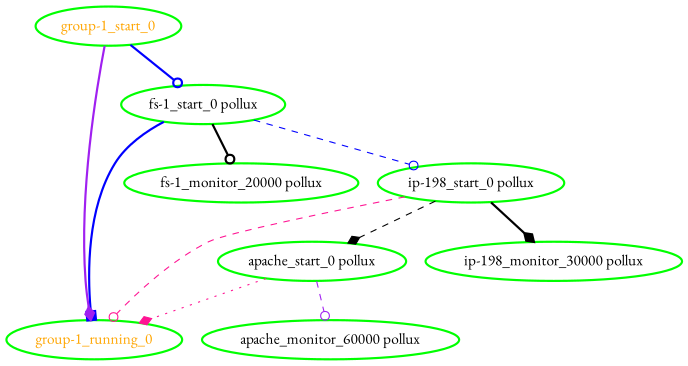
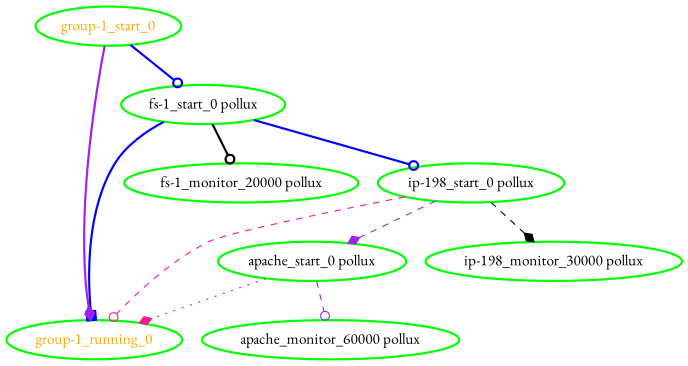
edge "fs-1_start_0 pollux" -> "ip-198_start_0 pollux": style dashed -> bold
edge "ip-198_start_0 pollux" -> "ip-198_monitor_30000 pollux": style bold -> dashed
edge "ip-198_start_0 pollux" -> "apache_start_0 pollux": color black -> purple
